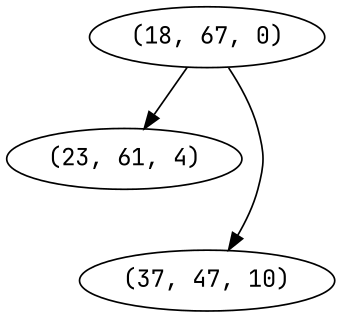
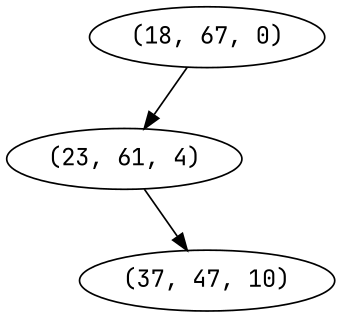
edge "(18, 67, 0)" -> "(37, 47, 10)": now "(23, 61, 4)" -> "(37, 47, 10)"
